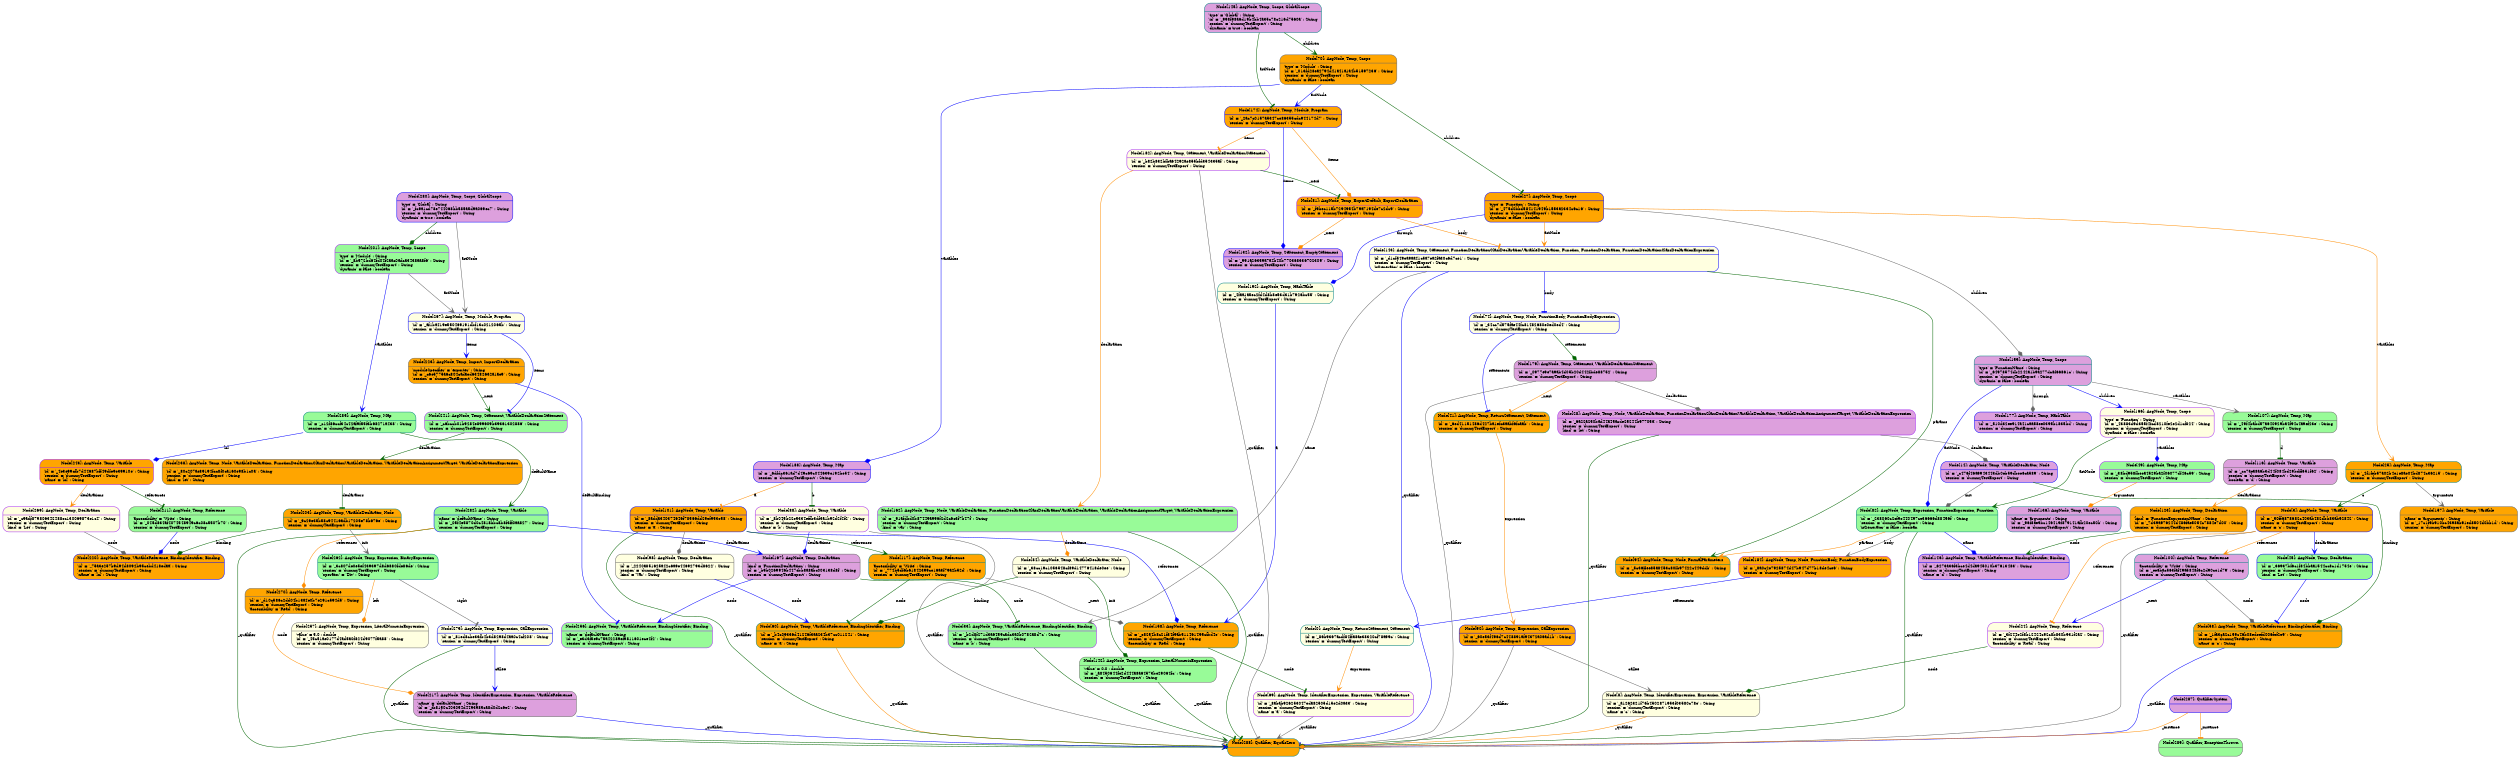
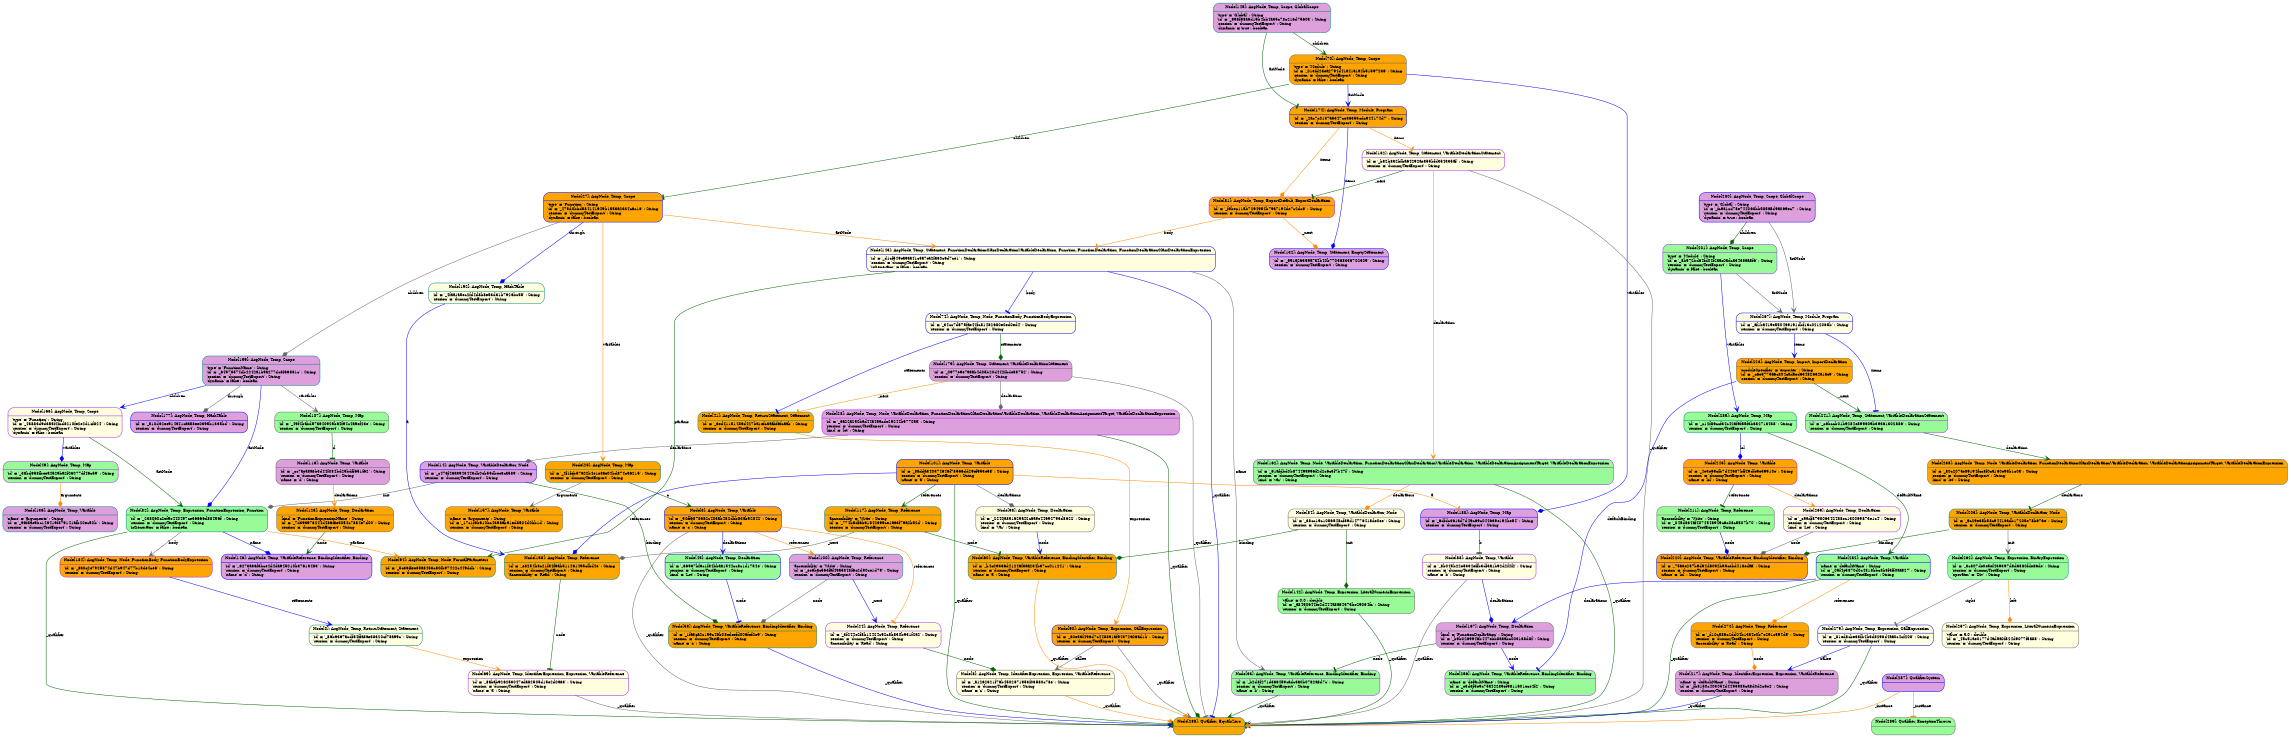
node "Node[116]: AsgNode, Temp, Variable": text "'boolean' = 'd' : String" -> "'name' = 'd' : String"
edge "Node[188]: AsgNode, Temp, Map" -> "Node[101]: AsgNode, Temp, Variable": reversed
